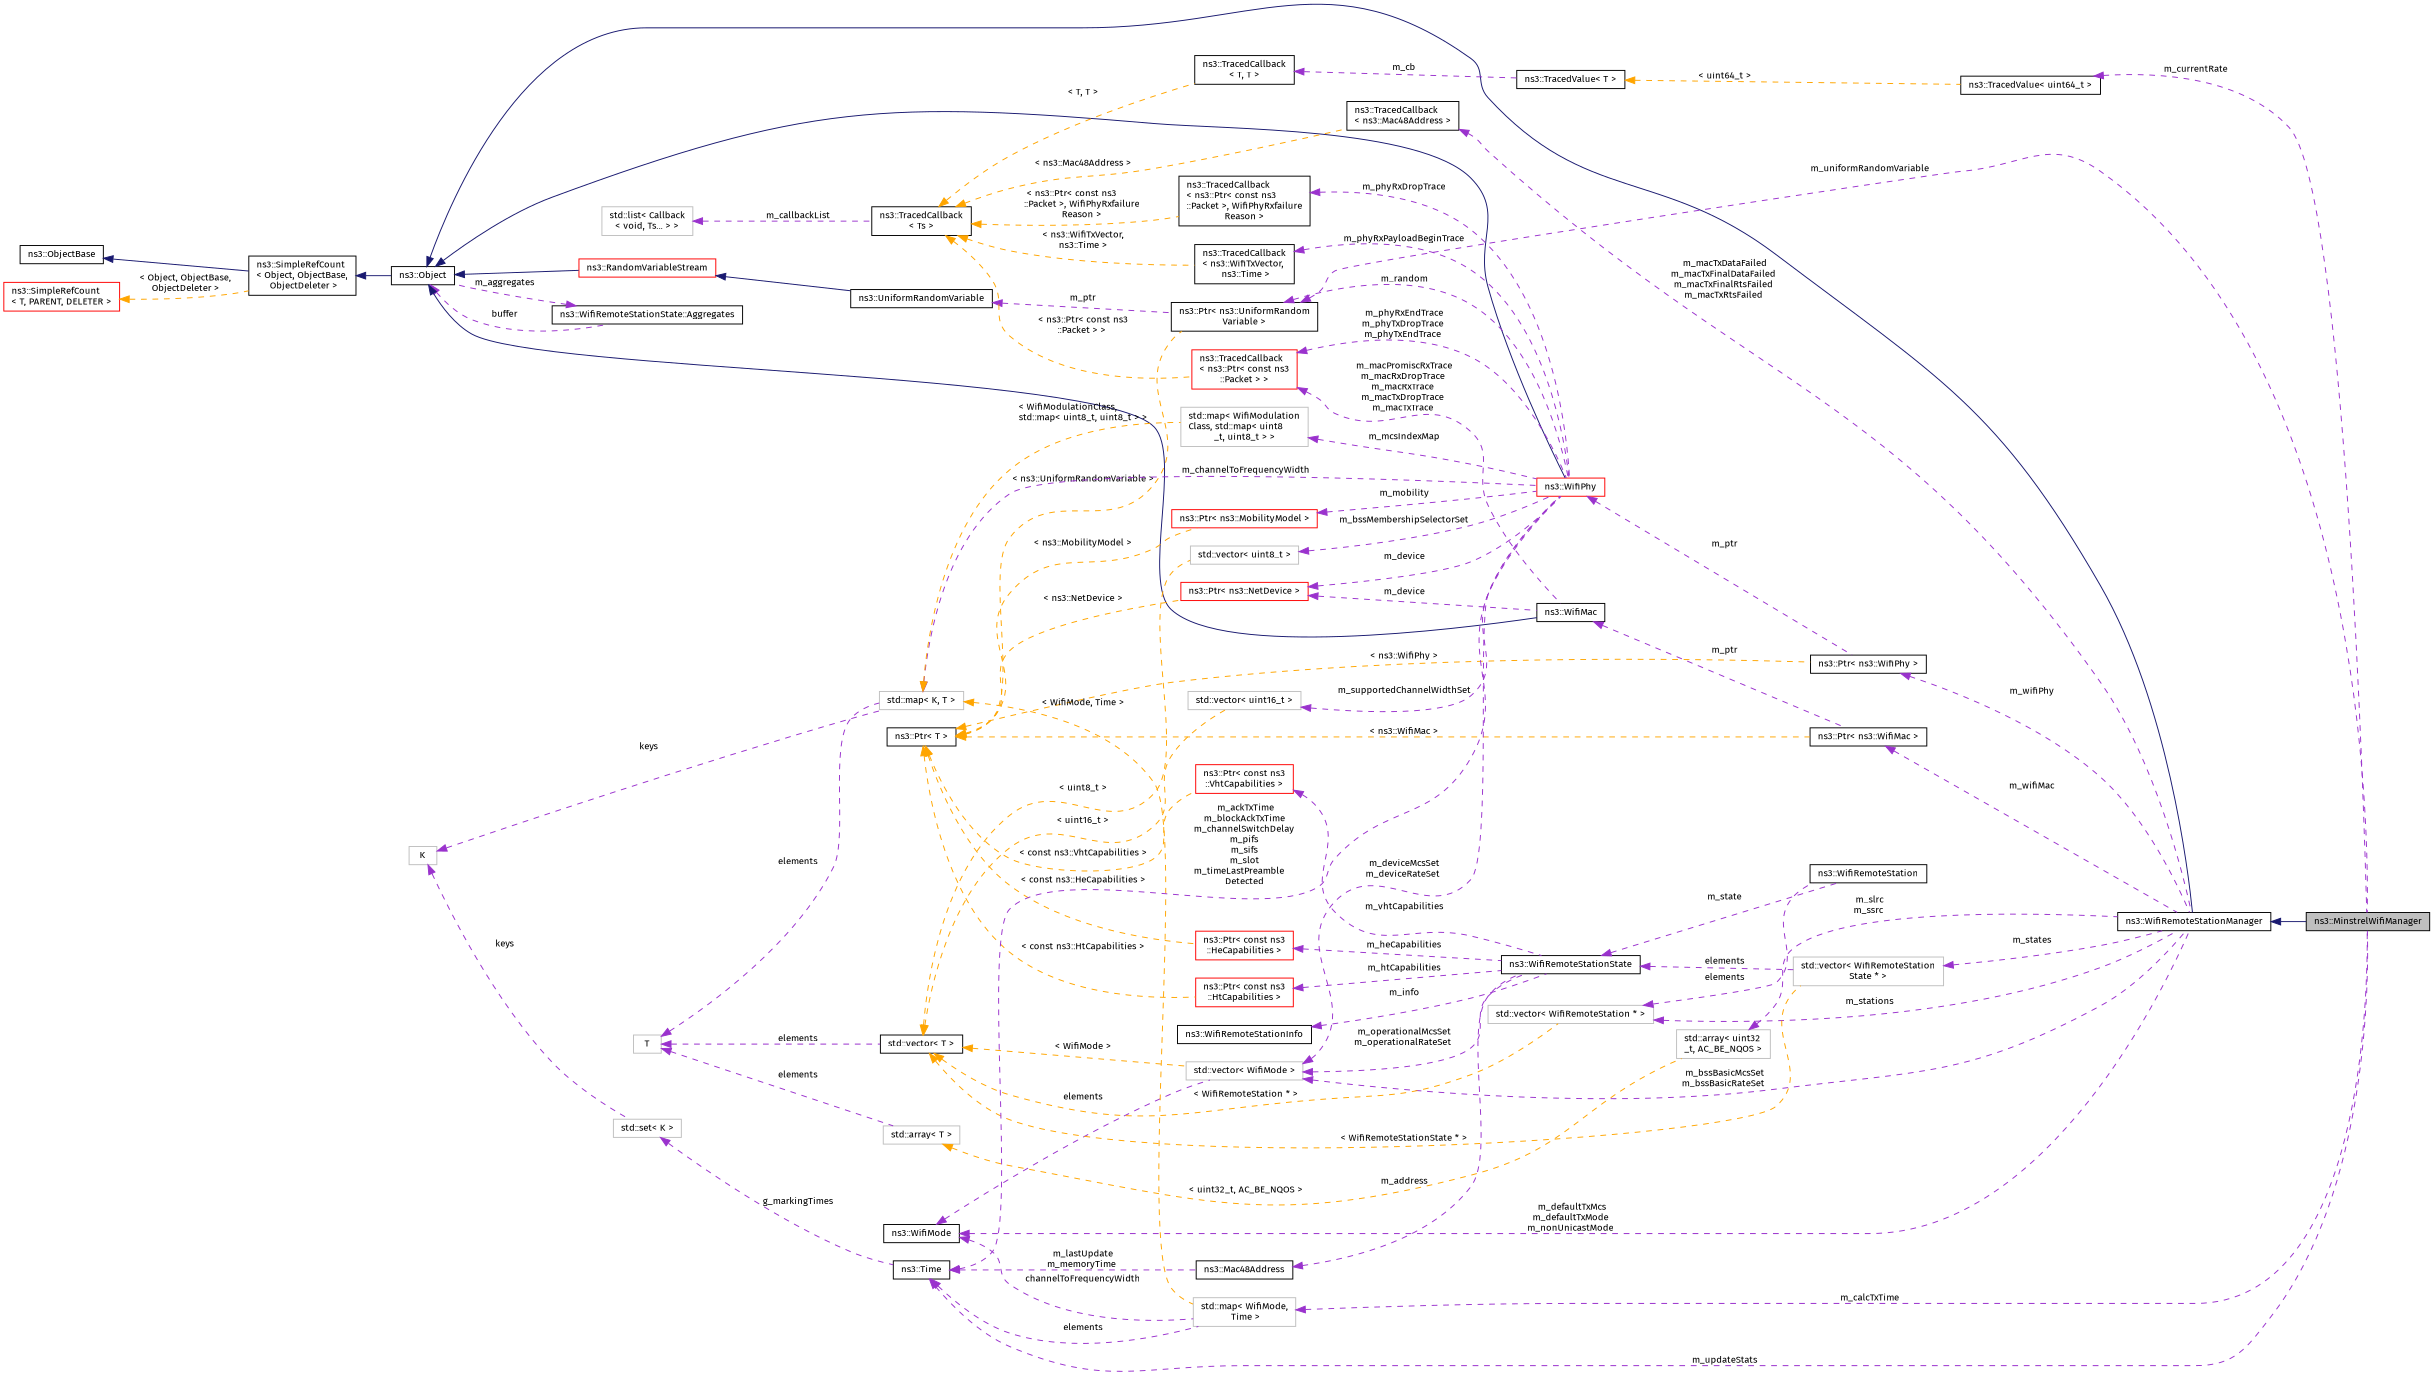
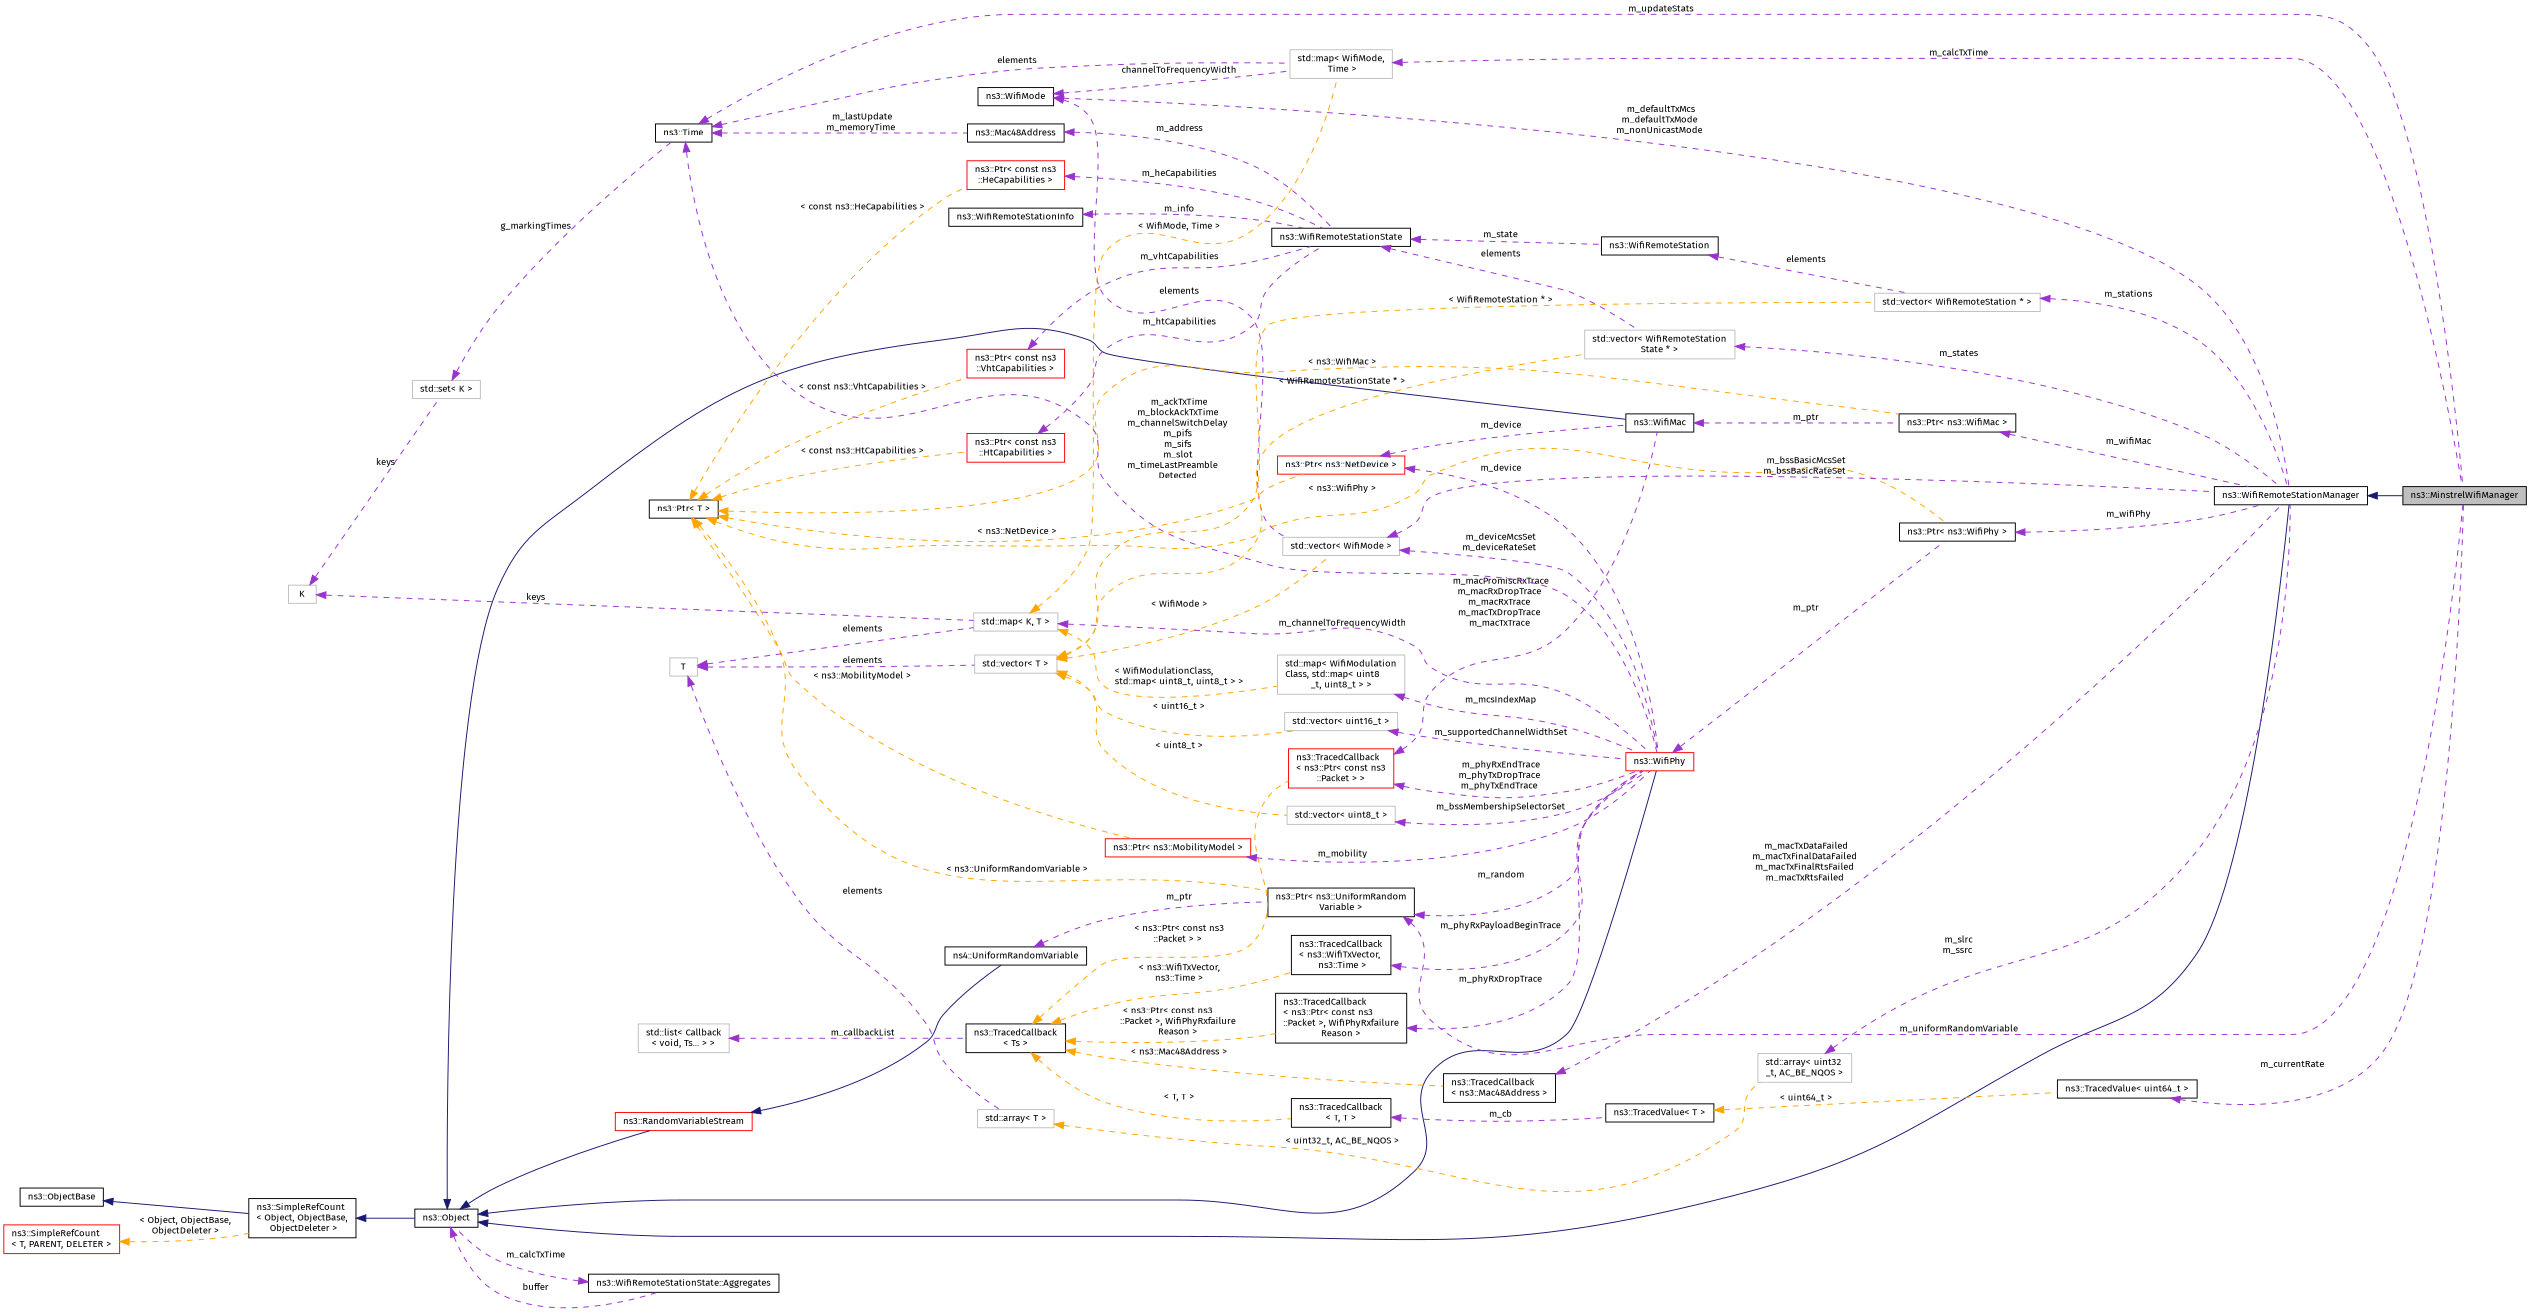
edge "ns3::Object" -> "ns3::WifiRemoteStationState::Aggregates": label " m_aggregates" -> " m_calcTxTime"
node "ns3::UniformRandomVariable": label "ns3::UniformRandomVariable" -> "ns4::UniformRandomVariable"
edge "ns3::WifiRemoteStation" -> "std::vector< WifiRemoteStation * >": reversed
node "std::vector< T >": color black -> grey75
edge "ns3::WifiRemoteStationState" -> "std::vector< WifiMode >": removed, label "m_operationalMcsSet m_operationalRateSet"
